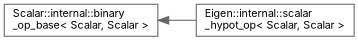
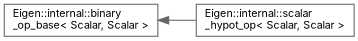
node "Scalar::internal::binary _op_base< Scalar, Scalar >": label "Scalar::internal::binary _op_base< Scalar, Scalar >" -> "Eigen::internal::binary _op_base< Scalar, Scalar >"
